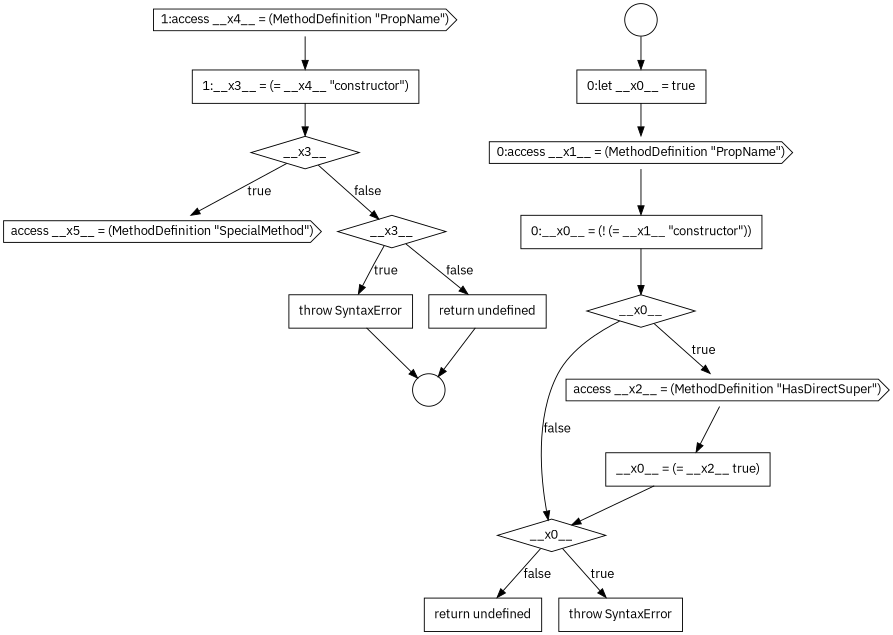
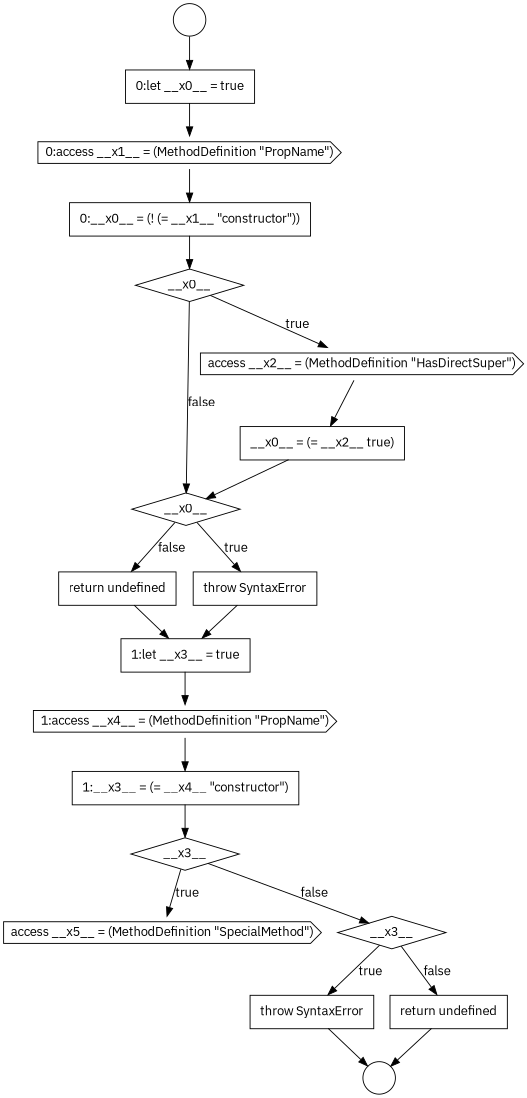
node "1:let __x3__ = true": added
